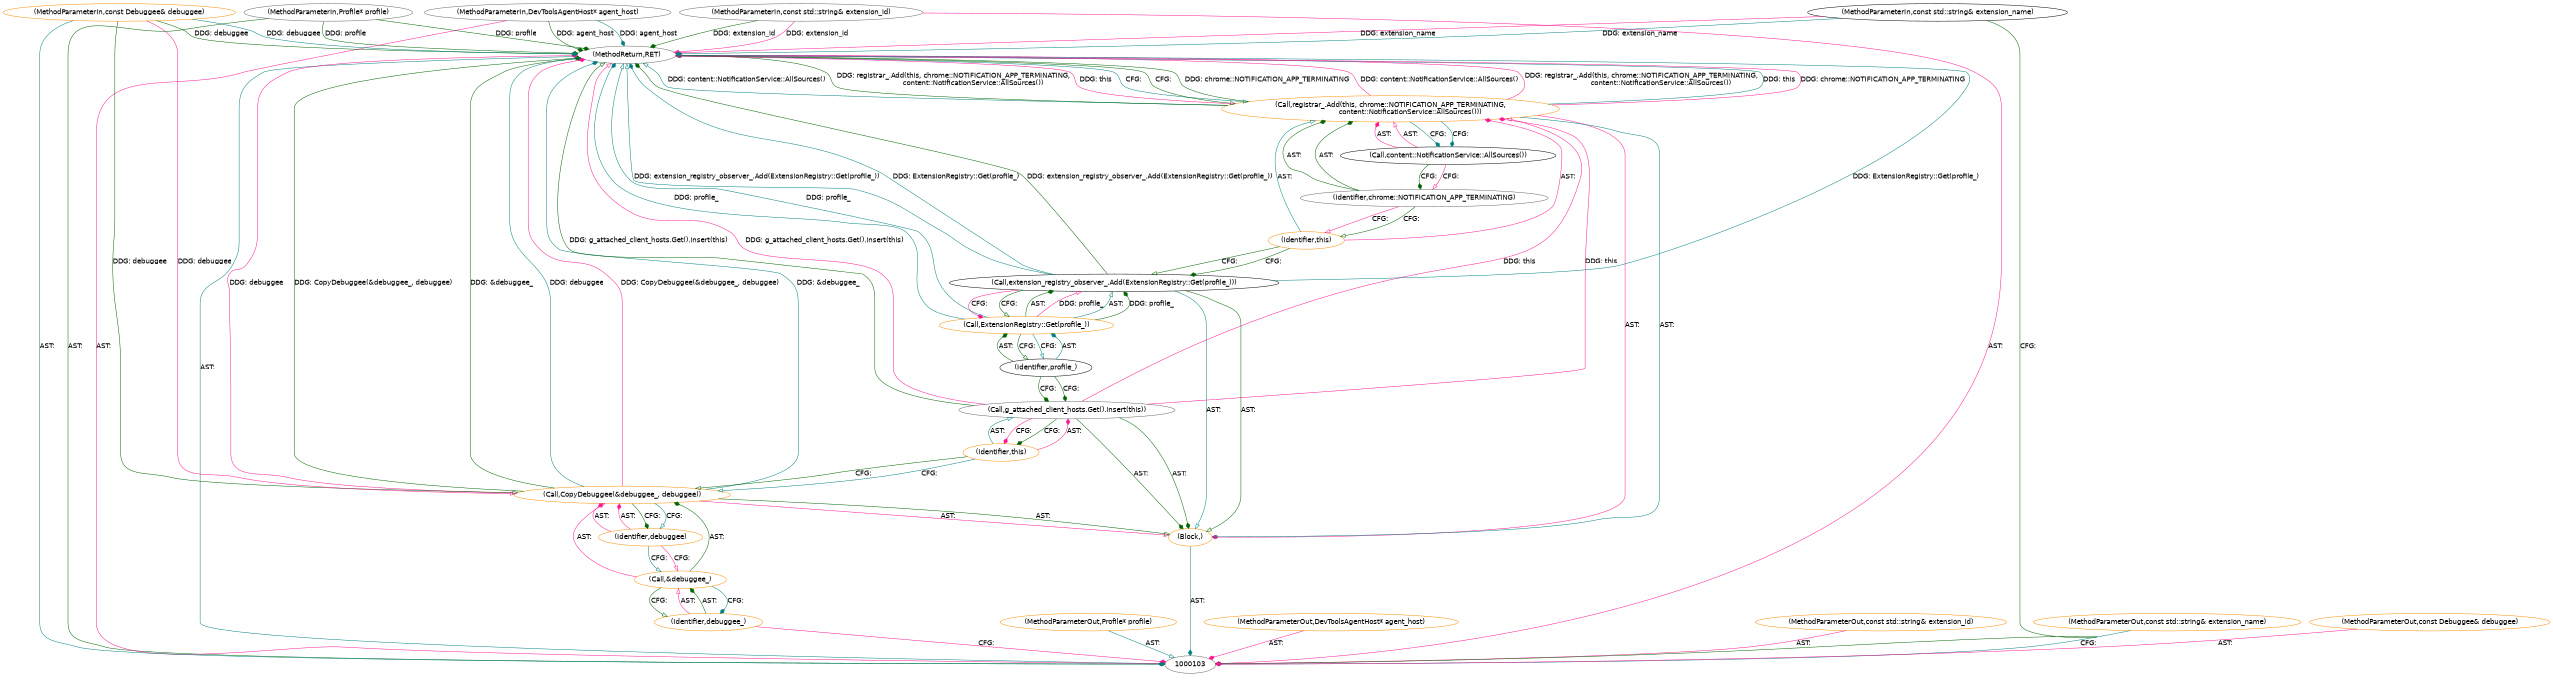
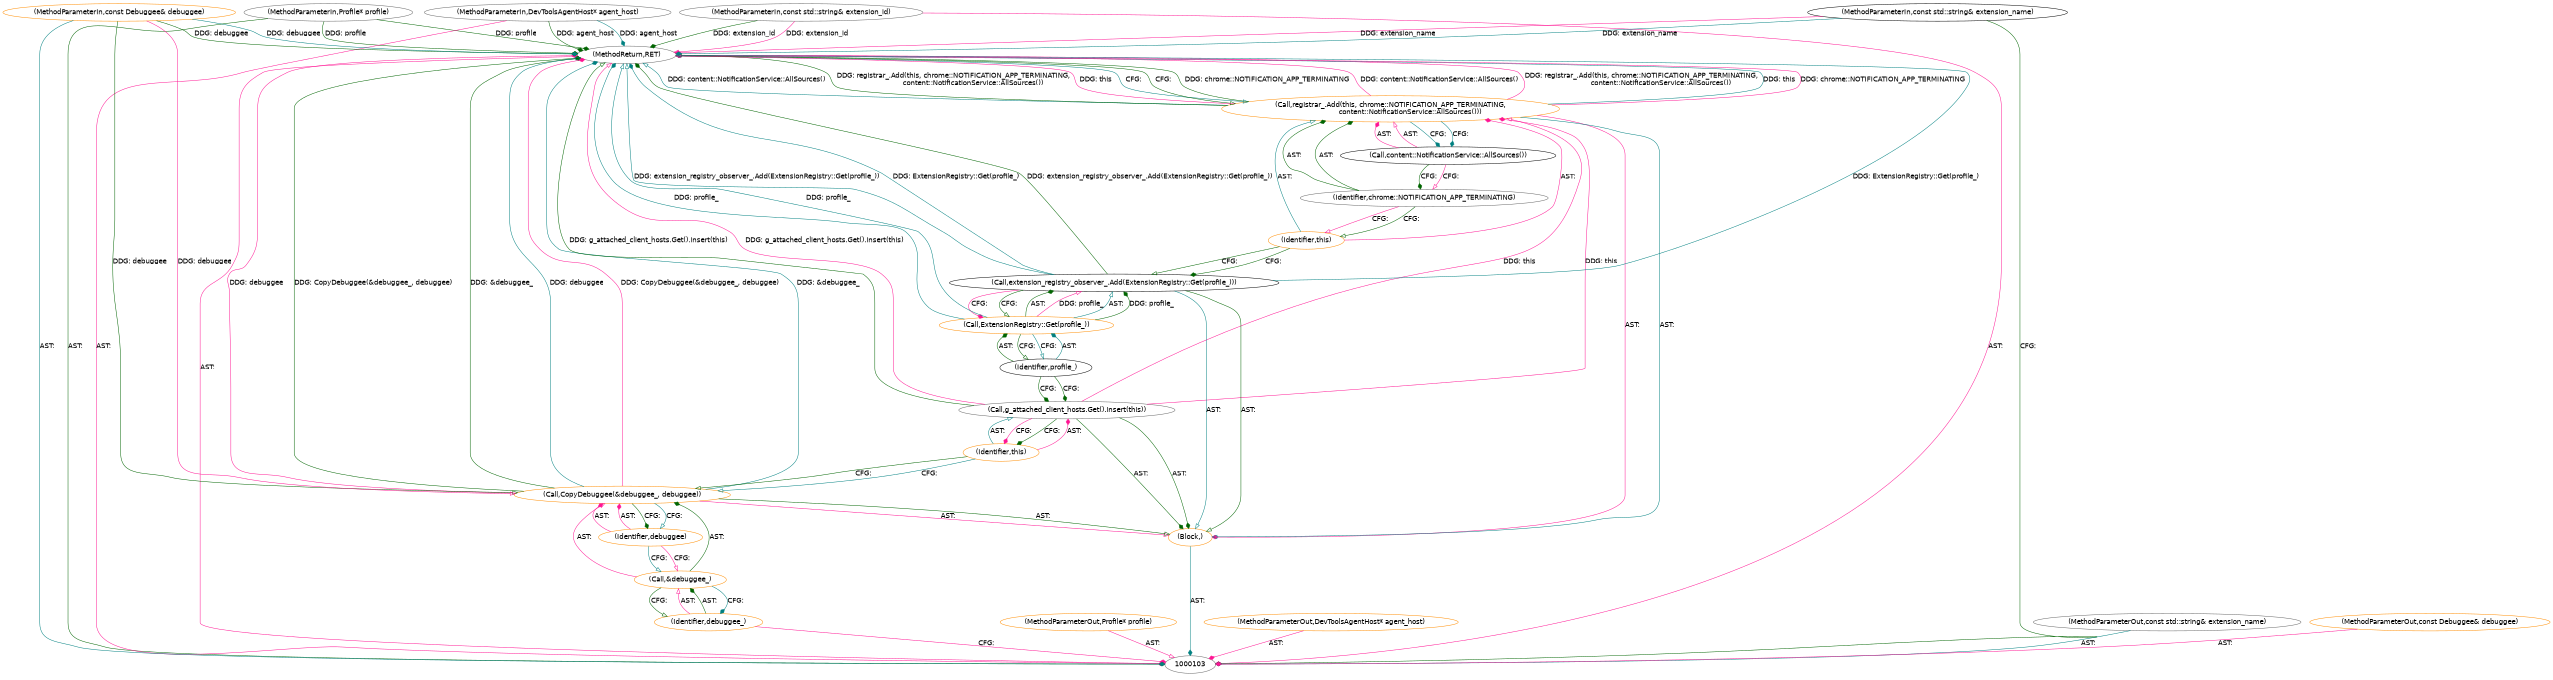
node "(MethodParameterOut,const std::string& extension_id)": removed
node "(MethodParameterOut,const std::string& extension_name)": color darkorange -> gray40
edge "(MethodReturn,RET)" -> "1000103": color teal -> deeppink
edge "(MethodParameterOut,Profile* profile)" -> "1000103": color teal -> deeppink
edge "(MethodParameterOut,const std::string& extension_name)" -> "1000103": label "CFG: " -> "AST: "
